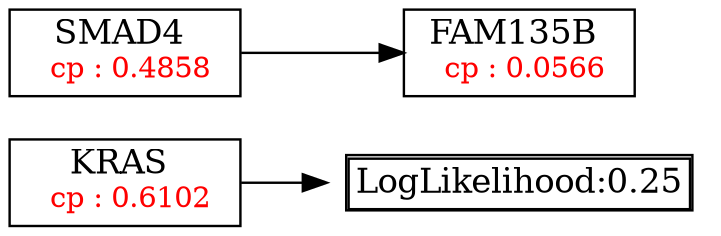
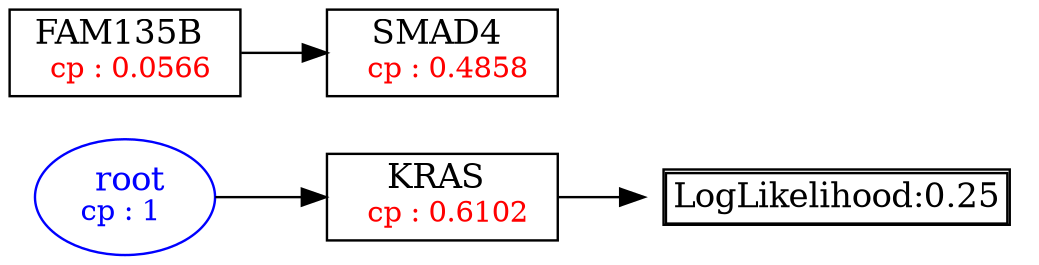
edge "SMAD4" -> "FAM135B": reversed
node "root": added
